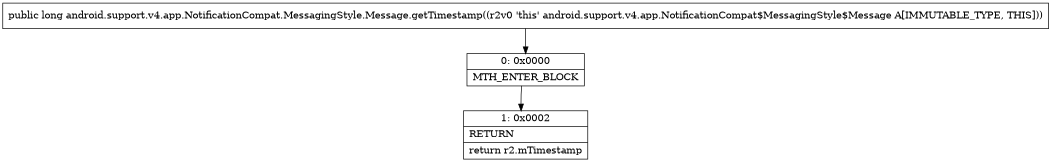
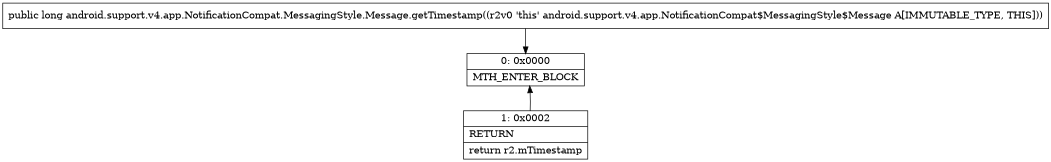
edge "0: 0x0000" -> "1: 0x0002": reversed
